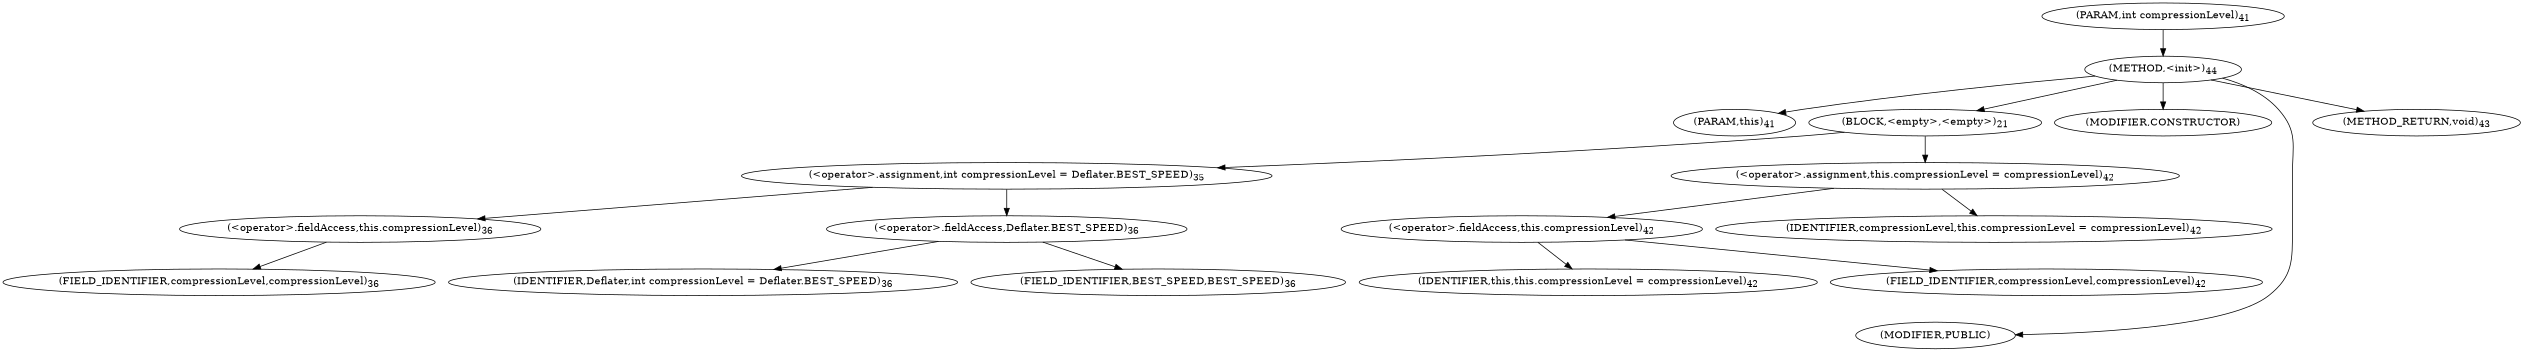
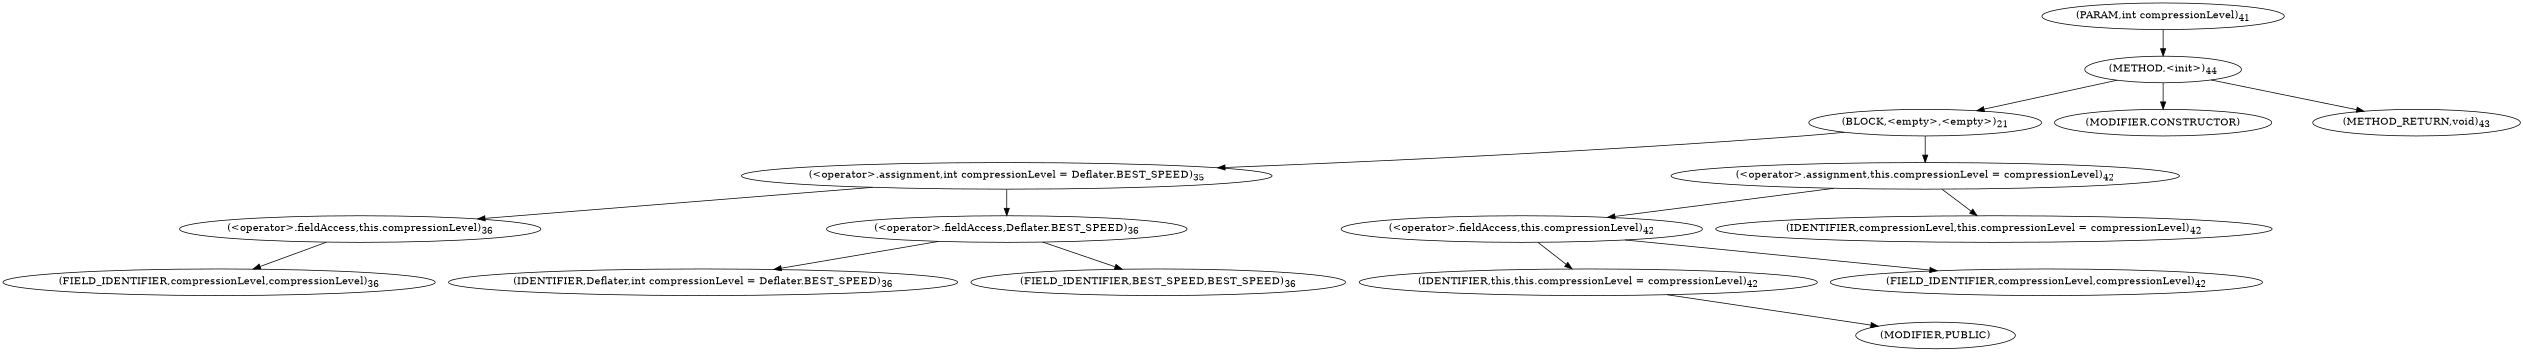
node "(PARAM,this)": removed
edge "(METHOD,<init>)" -> "(MODIFIER,PUBLIC)": now "(IDENTIFIER,this,this.compressionLevel = compressionLevel)" -> "(MODIFIER,PUBLIC)"
